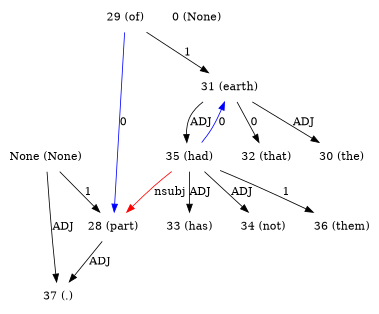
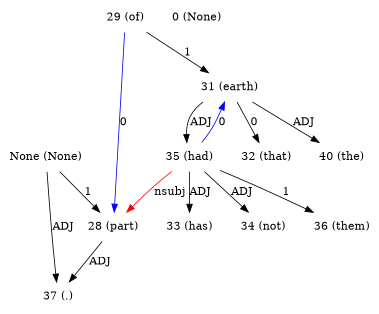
node "30 (the)": label "30 (the)" -> "40 (the)"
